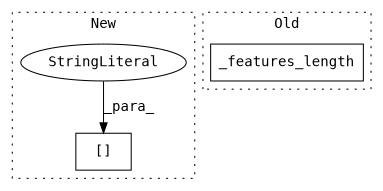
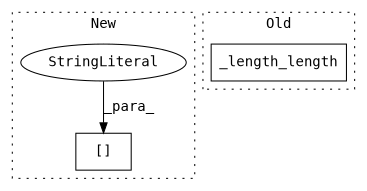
node "_features_length": label "_features_length" -> "_length_length"
